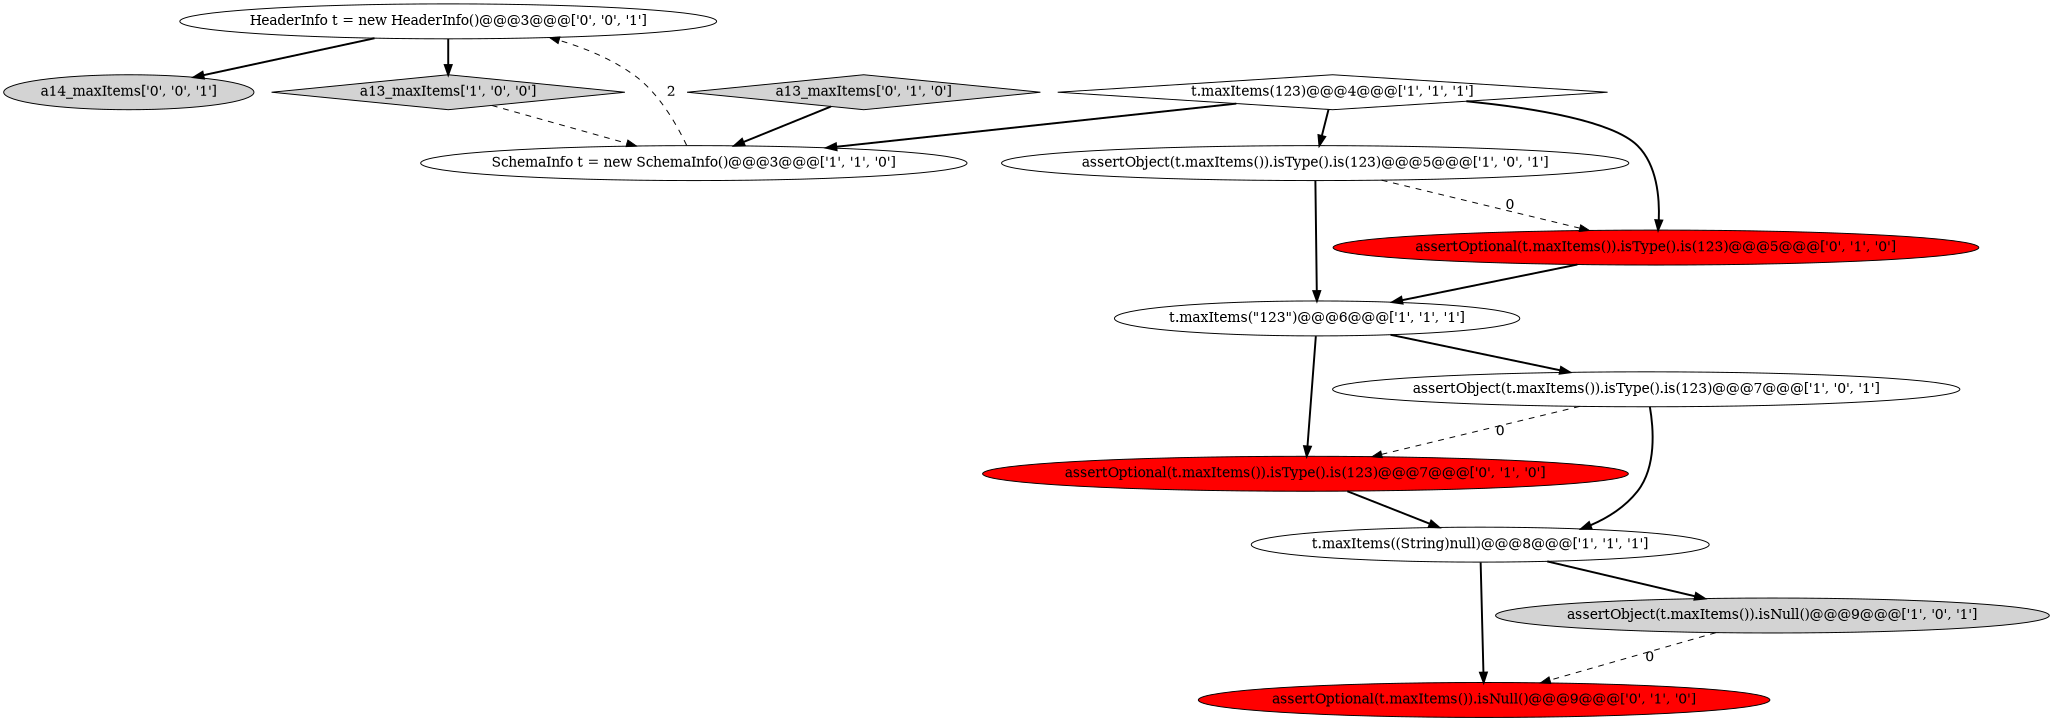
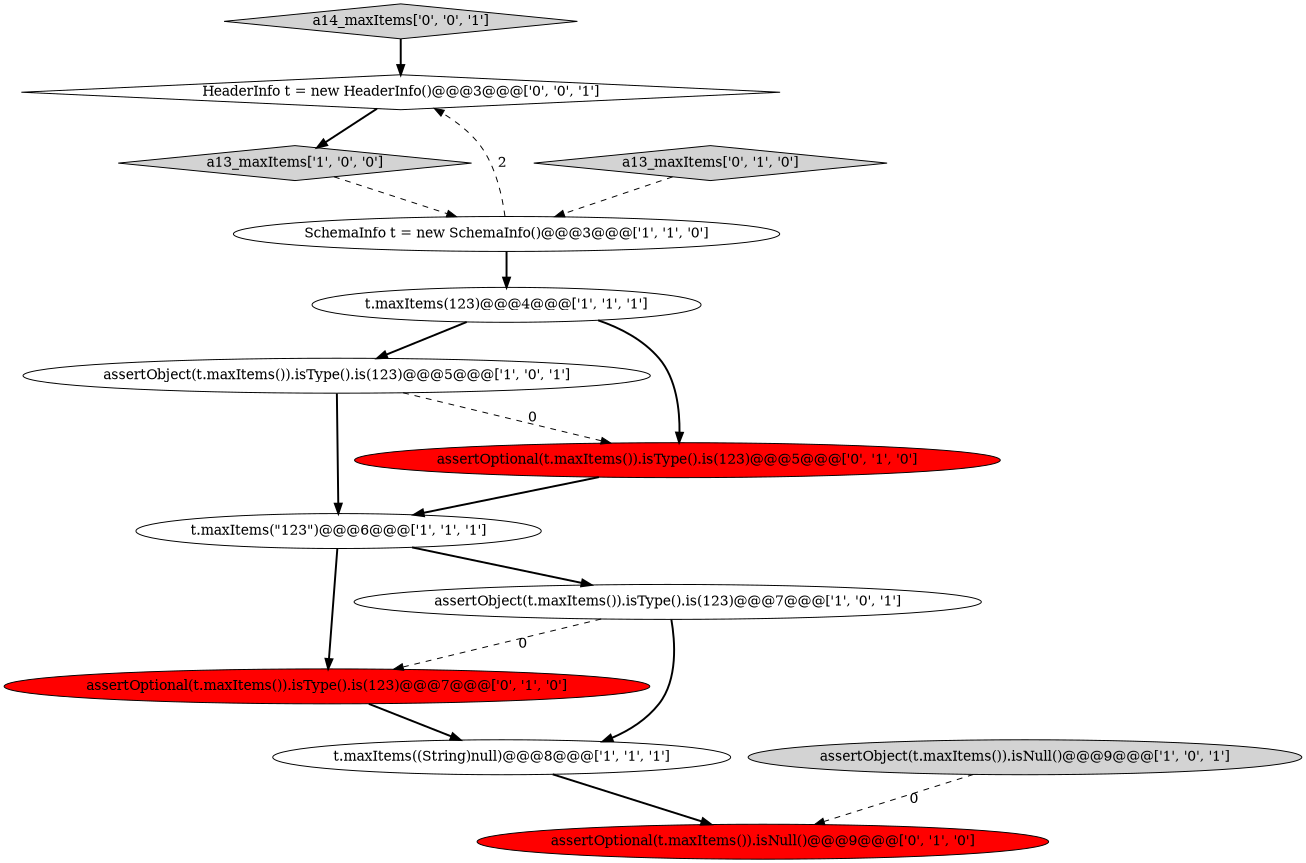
node "HeaderInfo t = new HeaderInfo()@@@3@@@['0', '0', '1']": shape ellipse -> diamond
edge "HeaderInfo t = new HeaderInfo()@@@3@@@['0', '0', '1']" -> "a14_maxItems['0', '0', '1']": reversed
node "a14_maxItems['0', '0', '1']": shape ellipse -> diamond
node "t.maxItems(123)@@@4@@@['1', '1', '1']": shape diamond -> ellipse
edge "a13_maxItems['0', '1', '0']" -> "SchemaInfo t = new SchemaInfo()@@@3@@@['1', '1', '0']": style bold -> dashed
edge "t.maxItems(123)@@@4@@@['1', '1', '1']" -> "SchemaInfo t = new SchemaInfo()@@@3@@@['1', '1', '0']": reversed
edge "t.maxItems((String)null)@@@8@@@['1', '1', '1']" -> "assertObject(t.maxItems()).isNull()@@@9@@@['1', '0', '1']": removed
